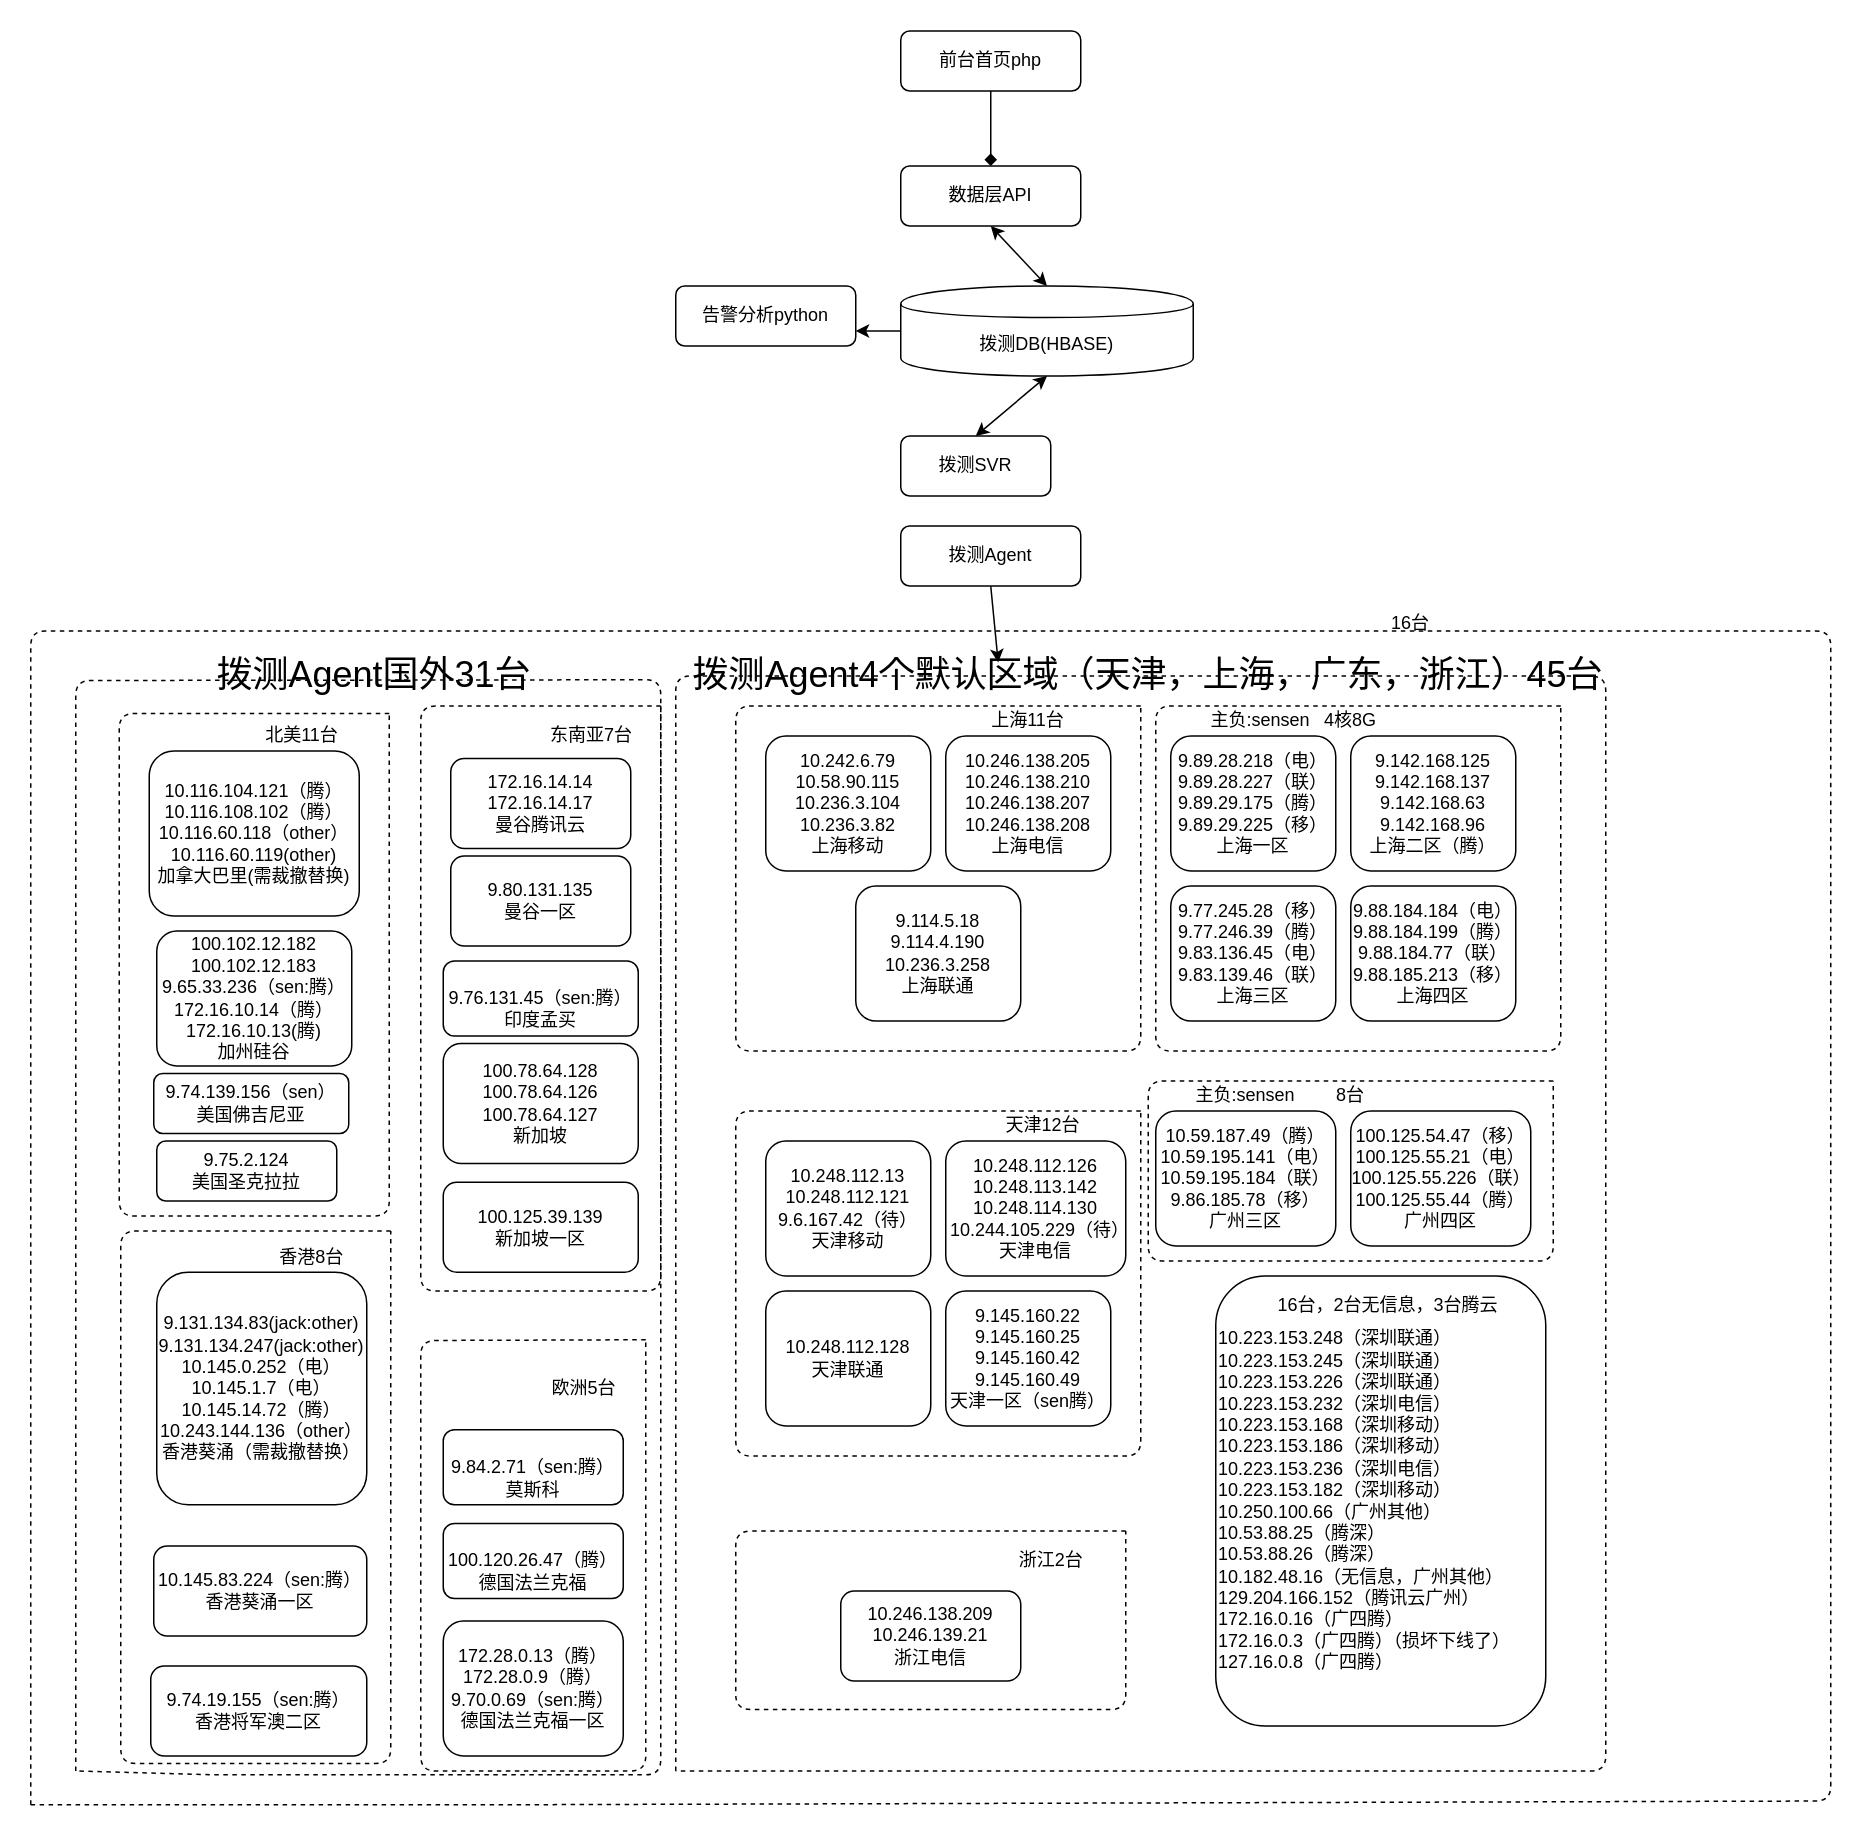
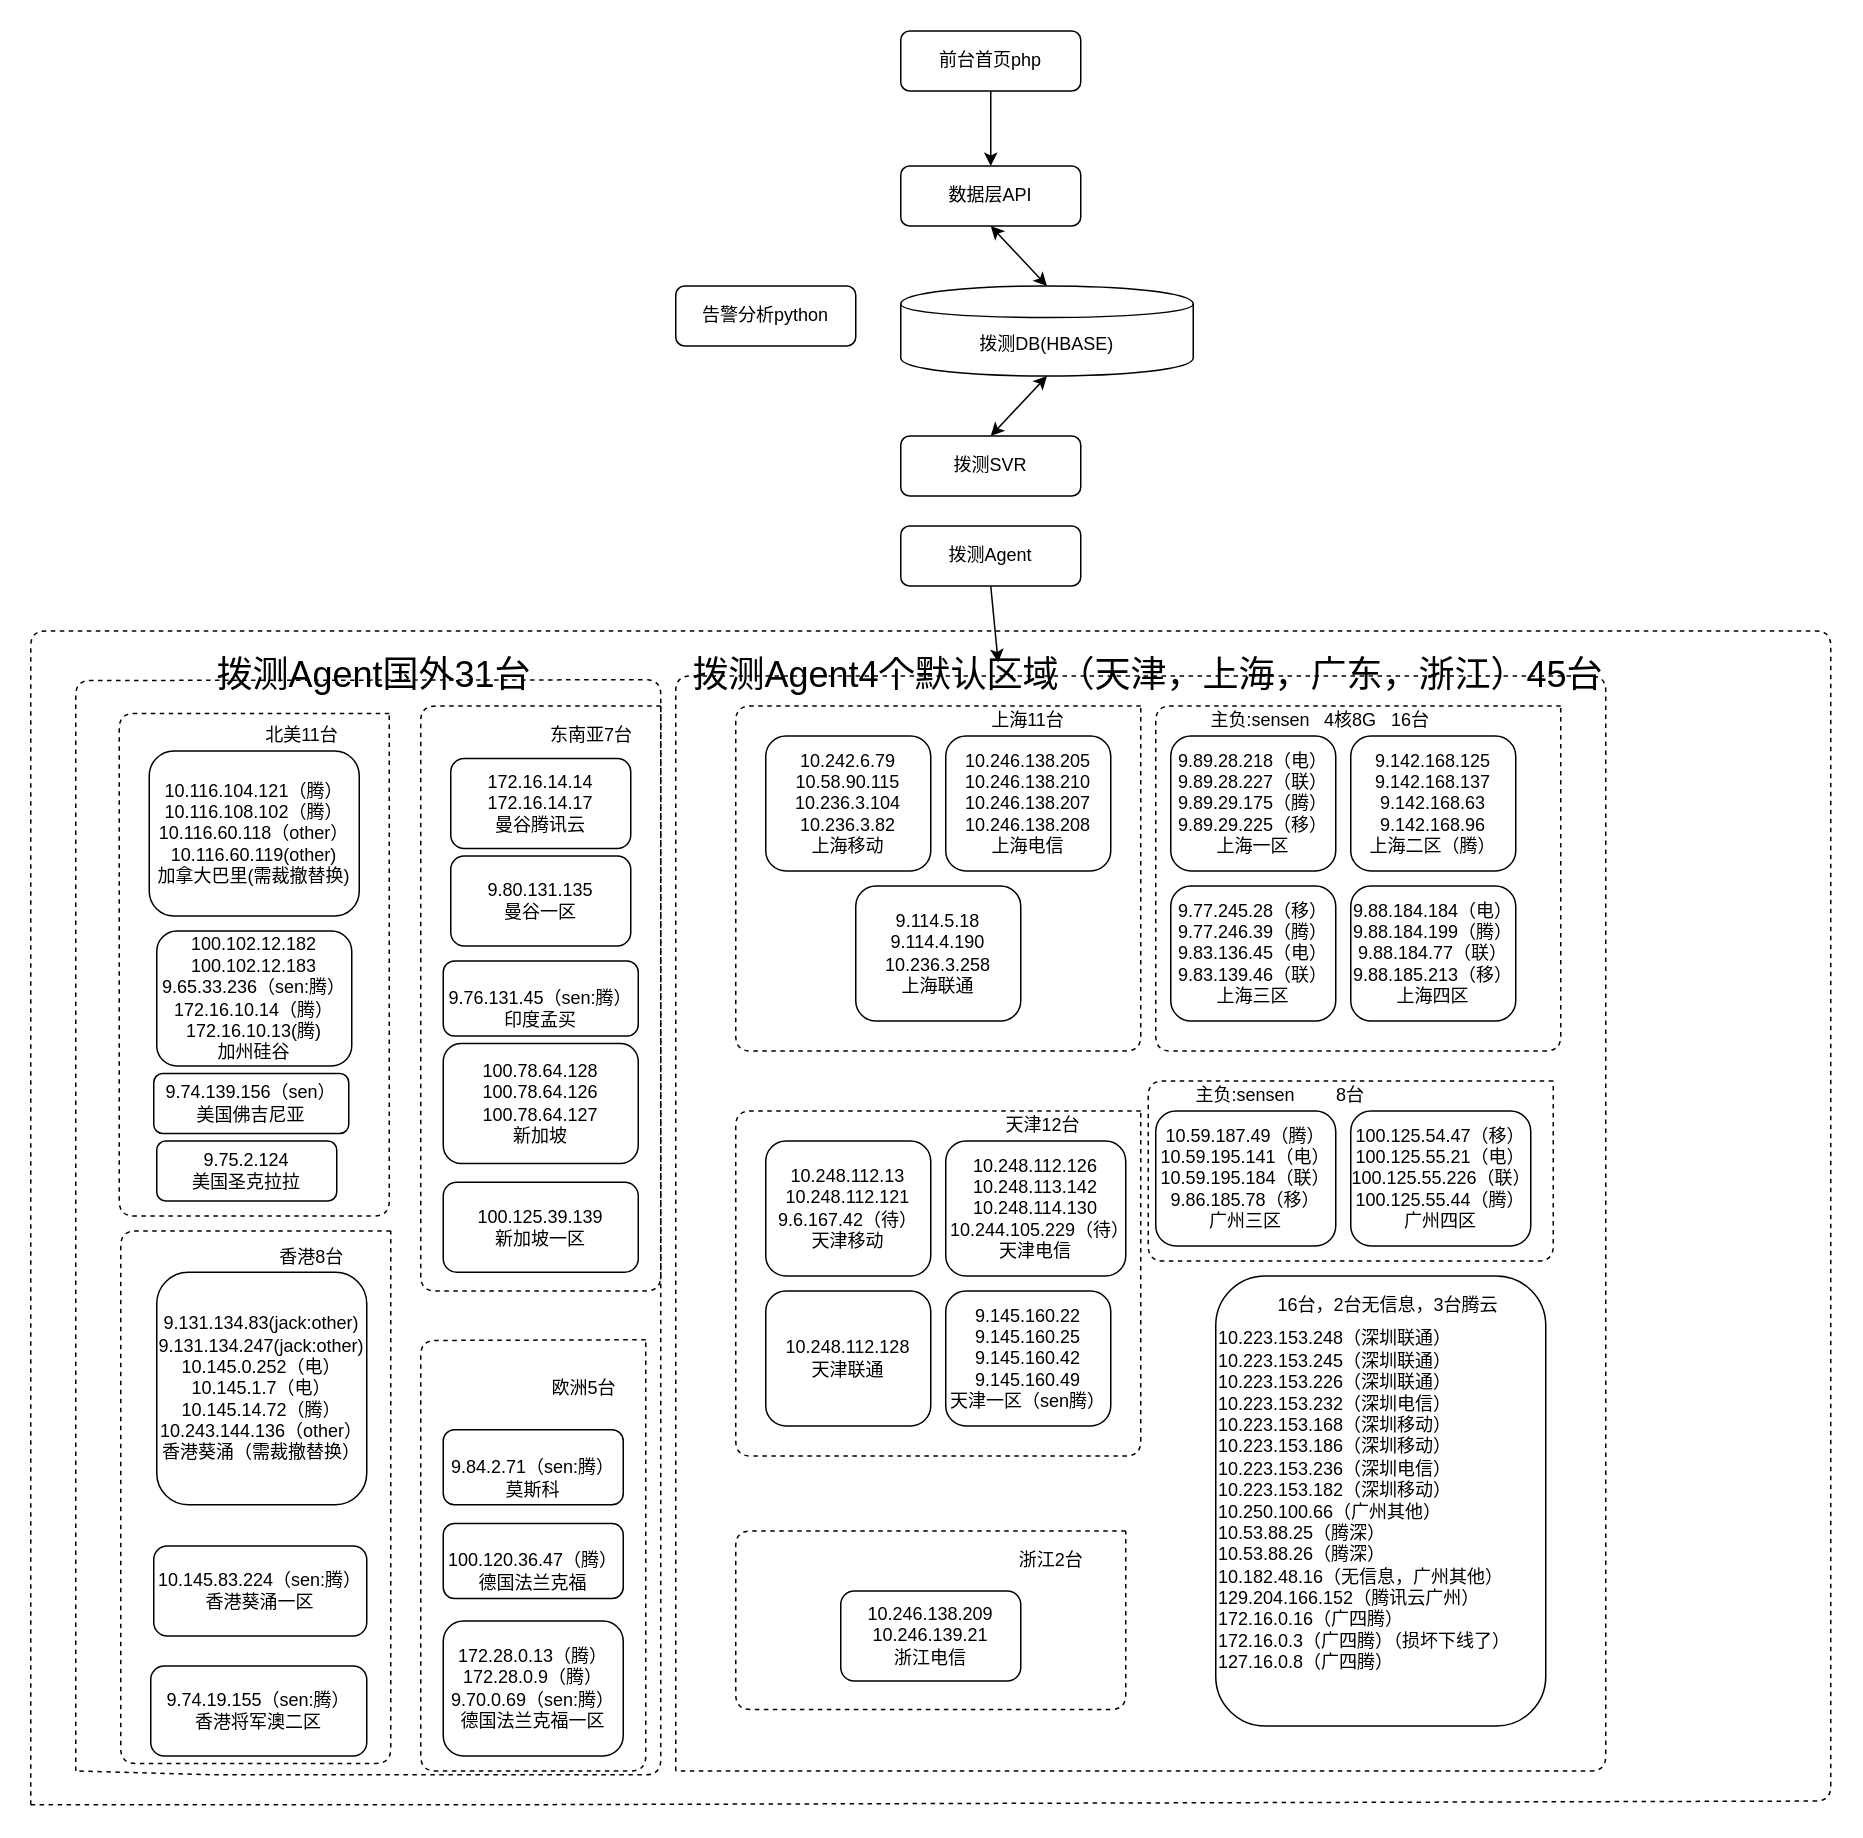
edge "前台首页php" -> "数据层API": arrowhead diamond -> classic
edge "拨测DB(HBASE)" -> "告警分析python": removed
node "拨测SVR": size 150x60 -> 180x60
node "16台": moved (1411, 623) -> (1411, 721)
node "100.120.26.47（腾） 德国法兰克福": label "100.120.26.47（腾） 德国法兰克福" -> "100.120.36.47（腾） 德国法兰克福"
